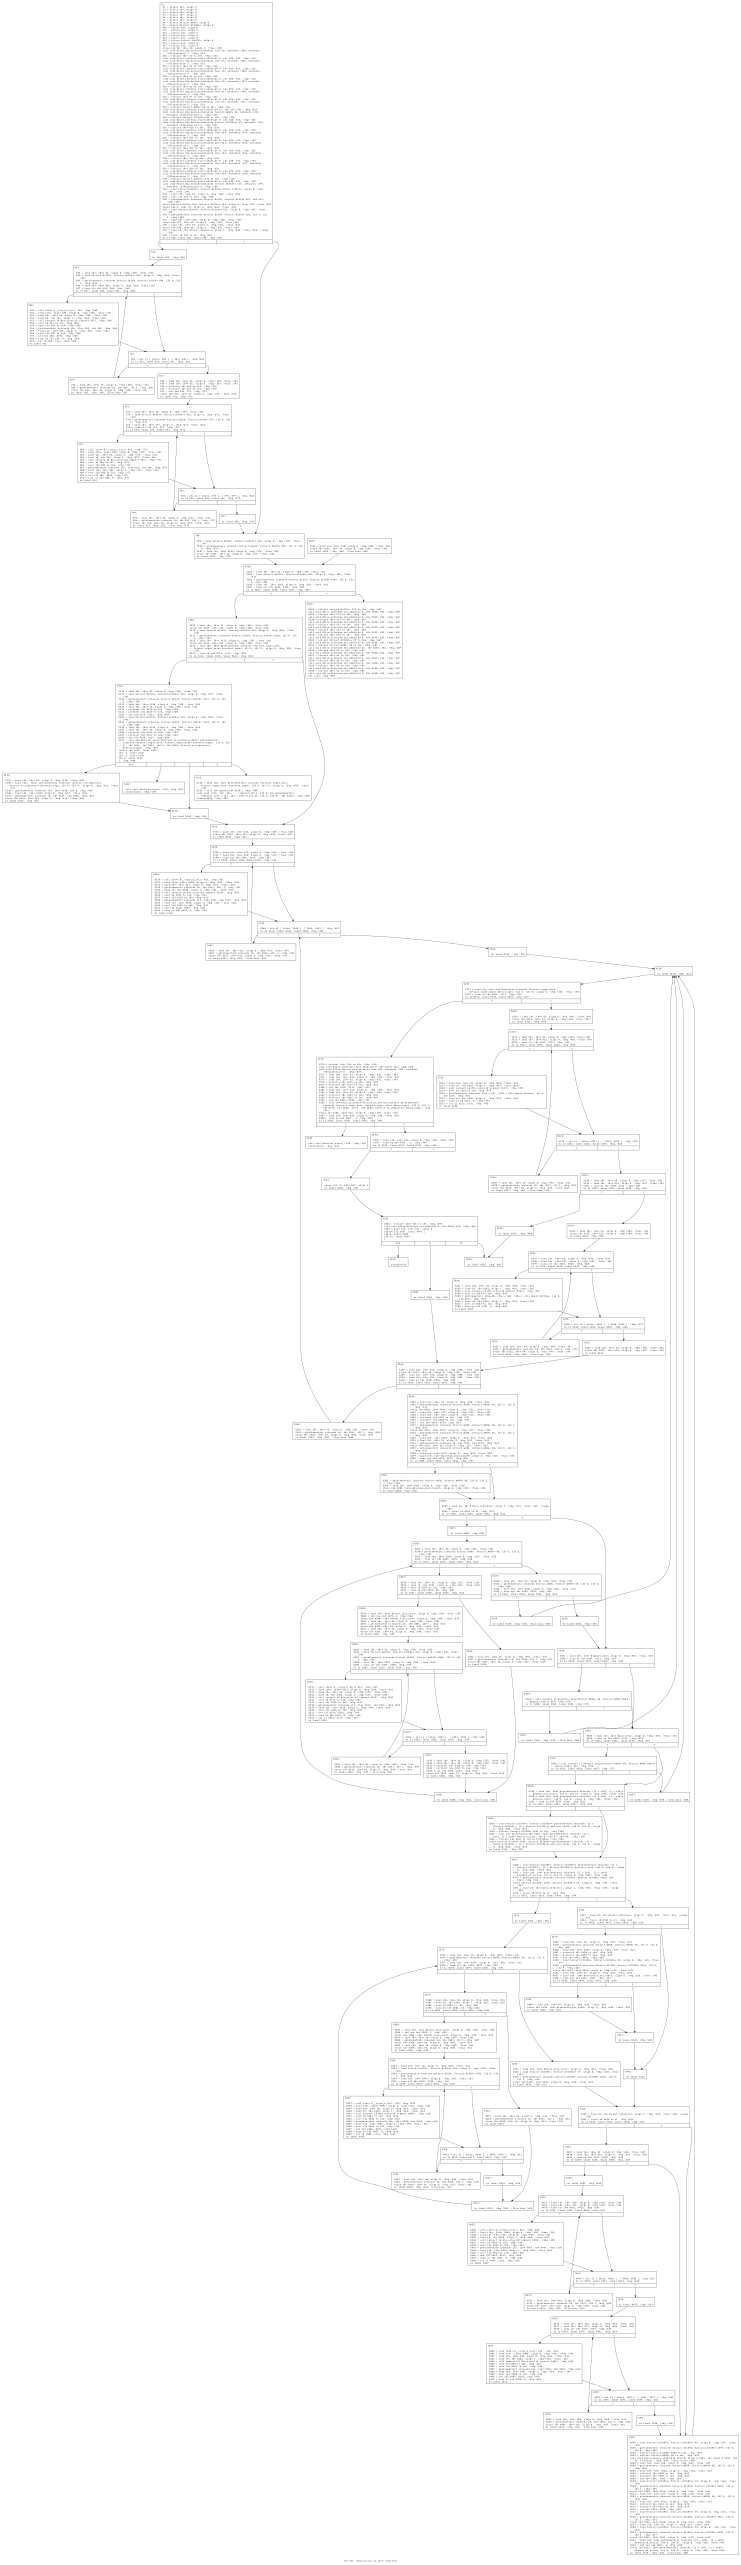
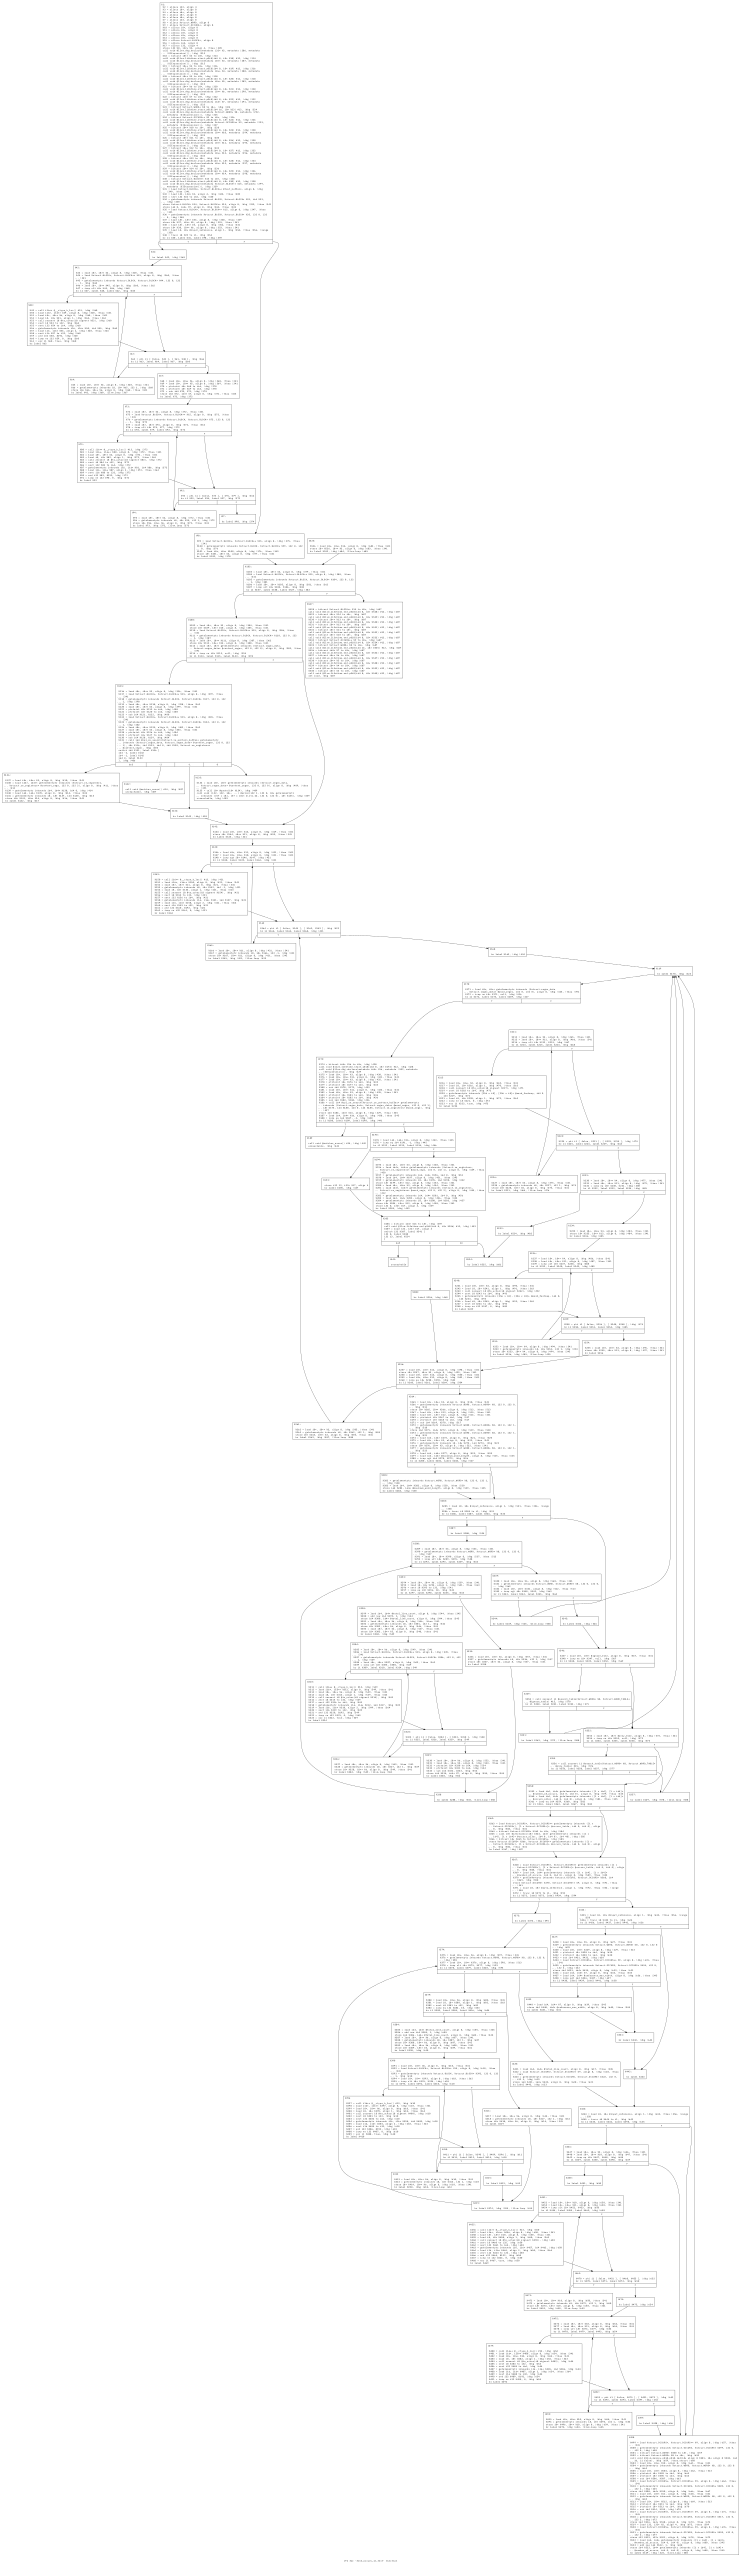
edge "%97:" -> "%98:": removed
node "%209:": removed
node "%194:": added
